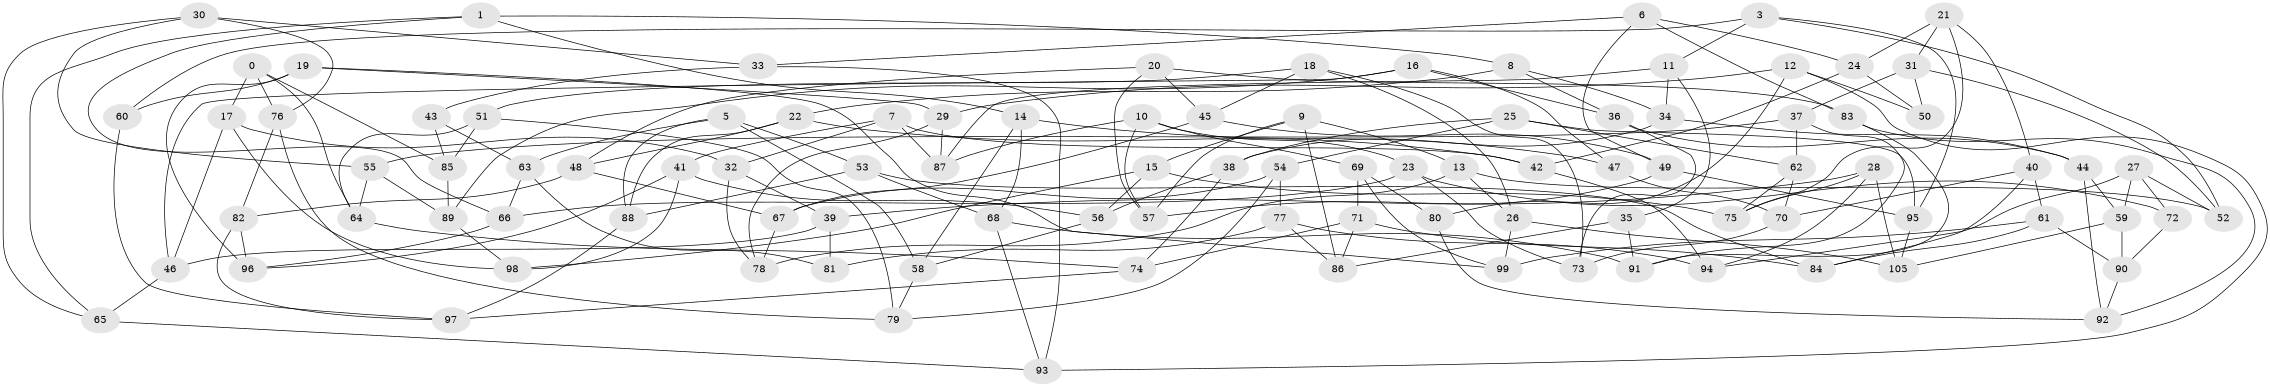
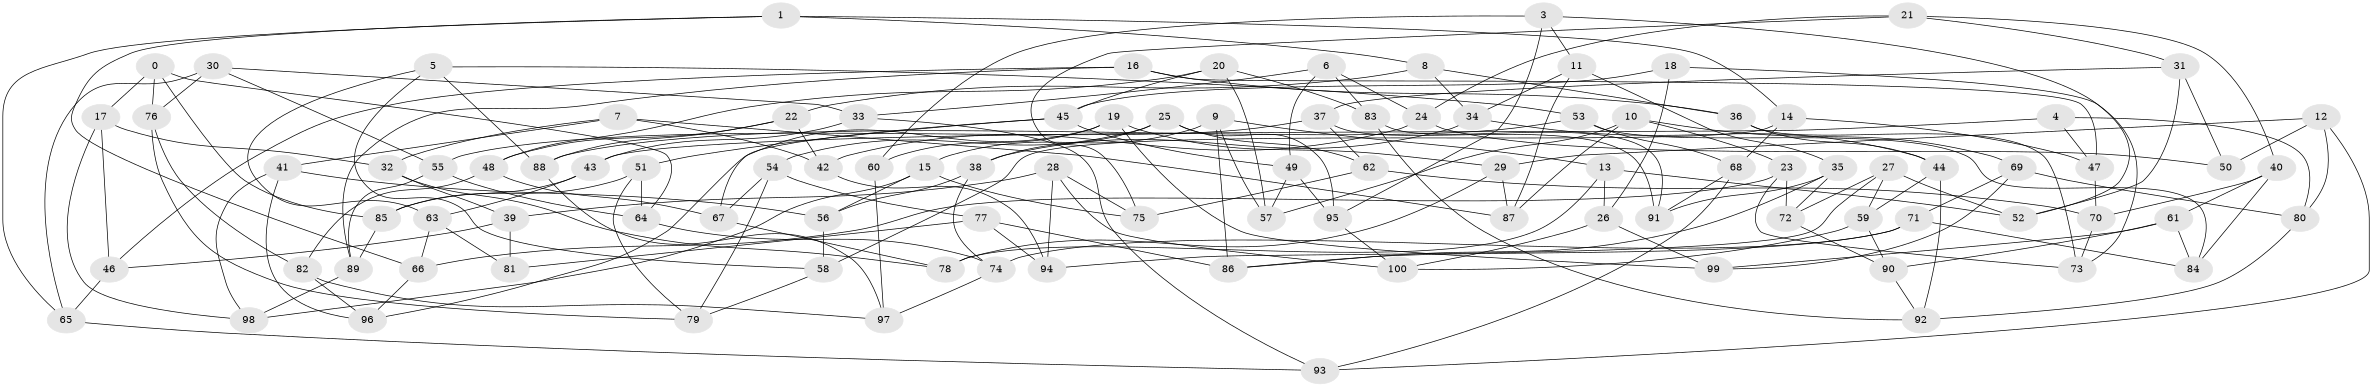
edge "18" -- "51": now "45" -- "51"
node "4": added
edge "35" -- "72": added
node "105": label "105" -> "100"
